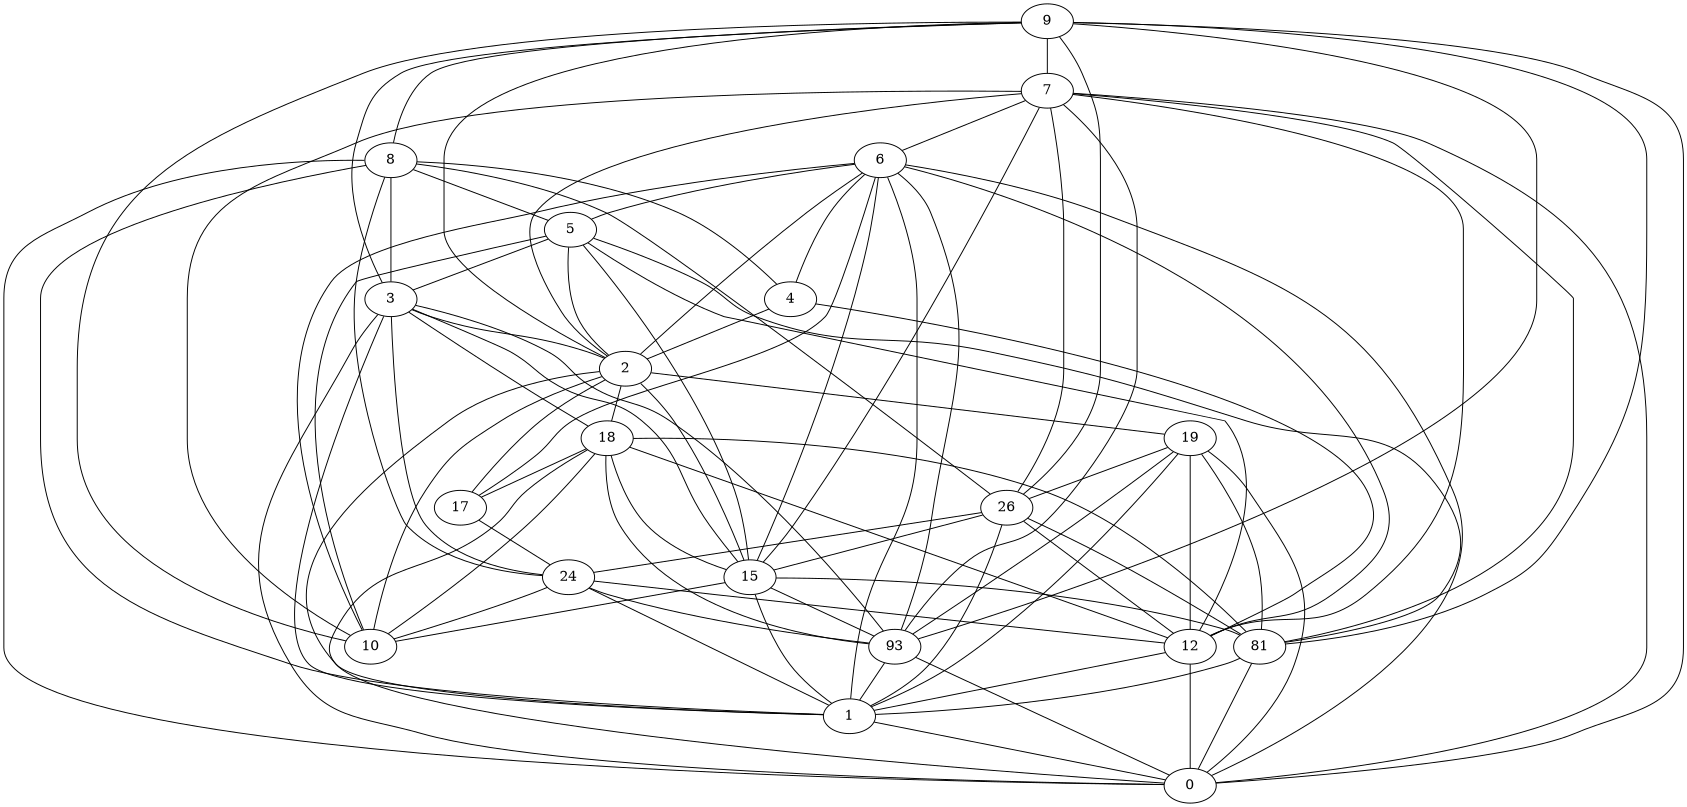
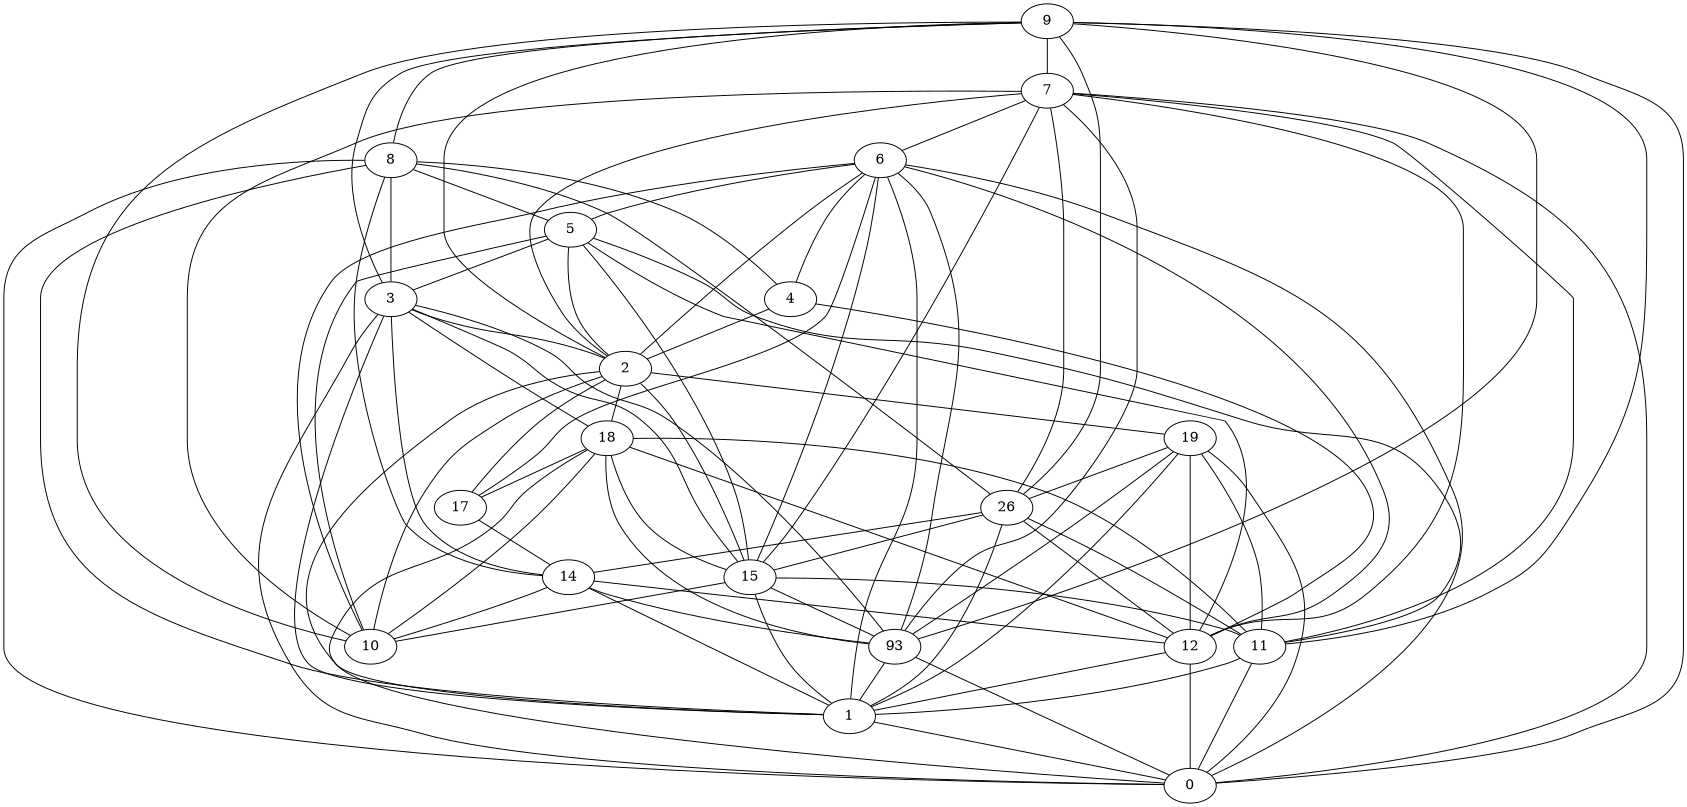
node "24": label "24" -> "14"
node "81": label "81" -> "11"
